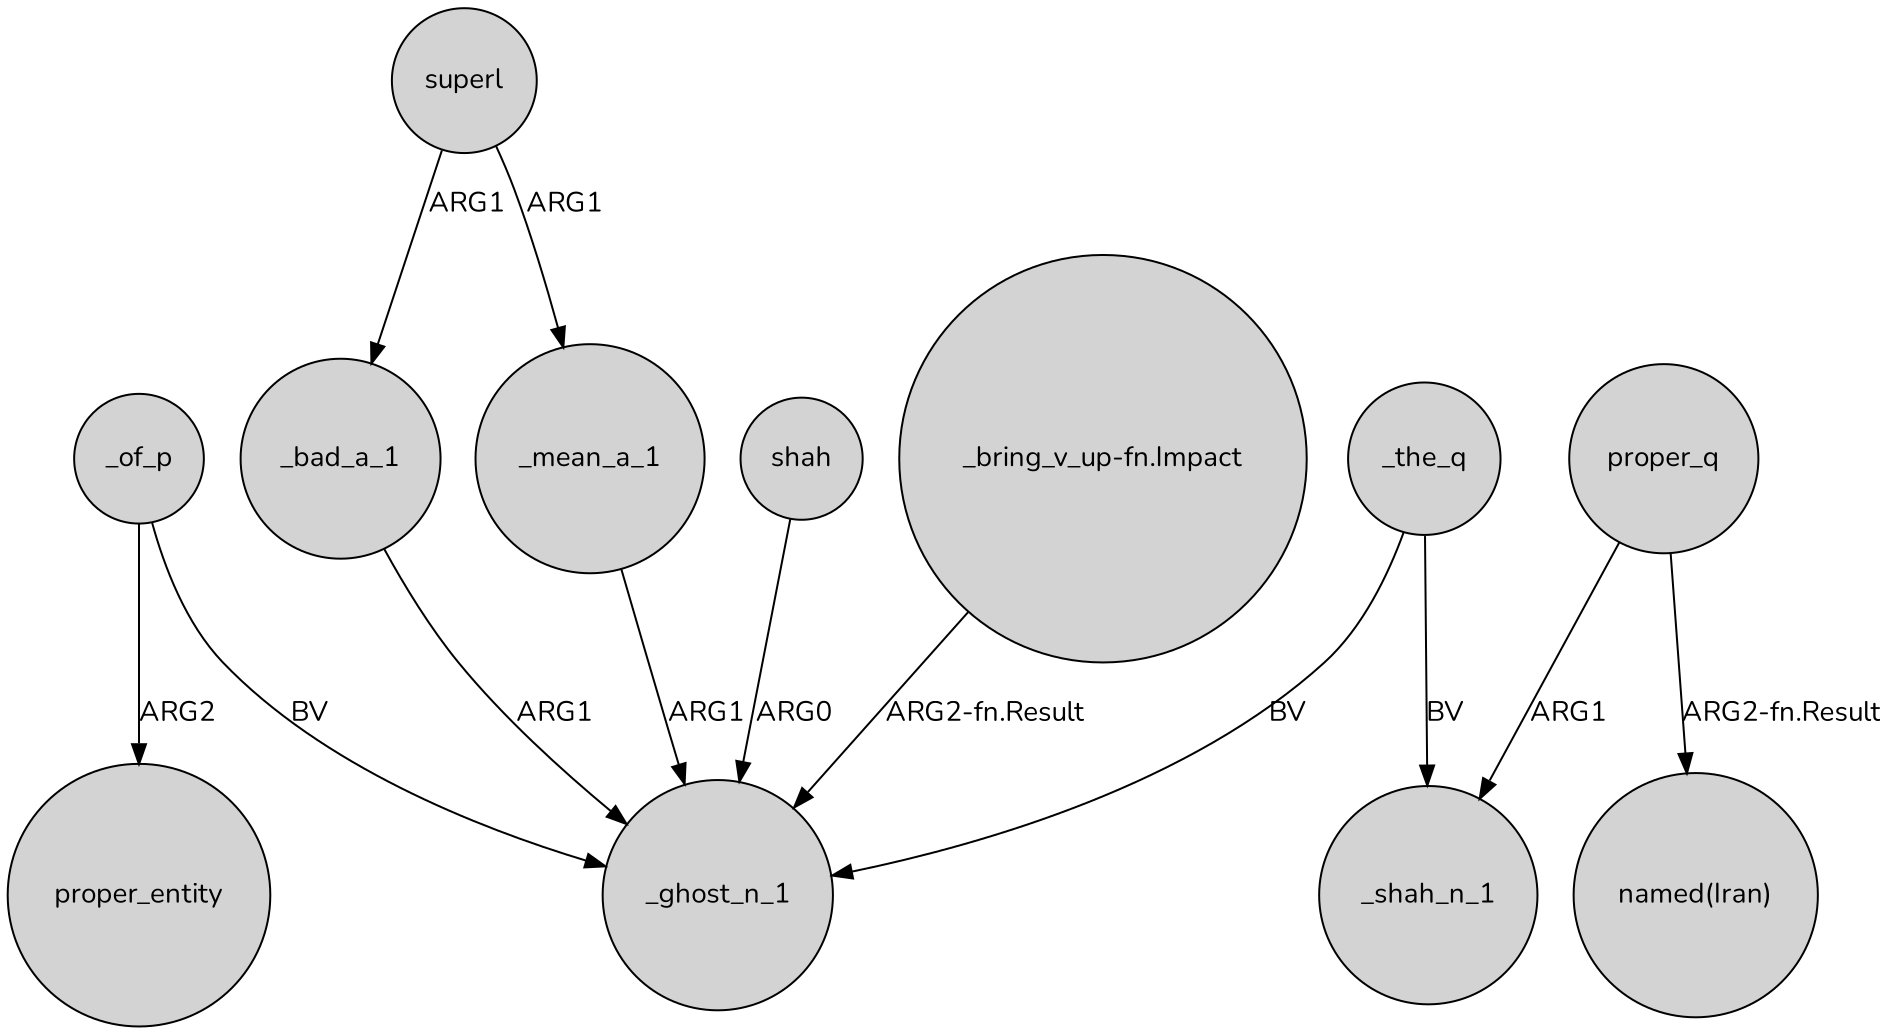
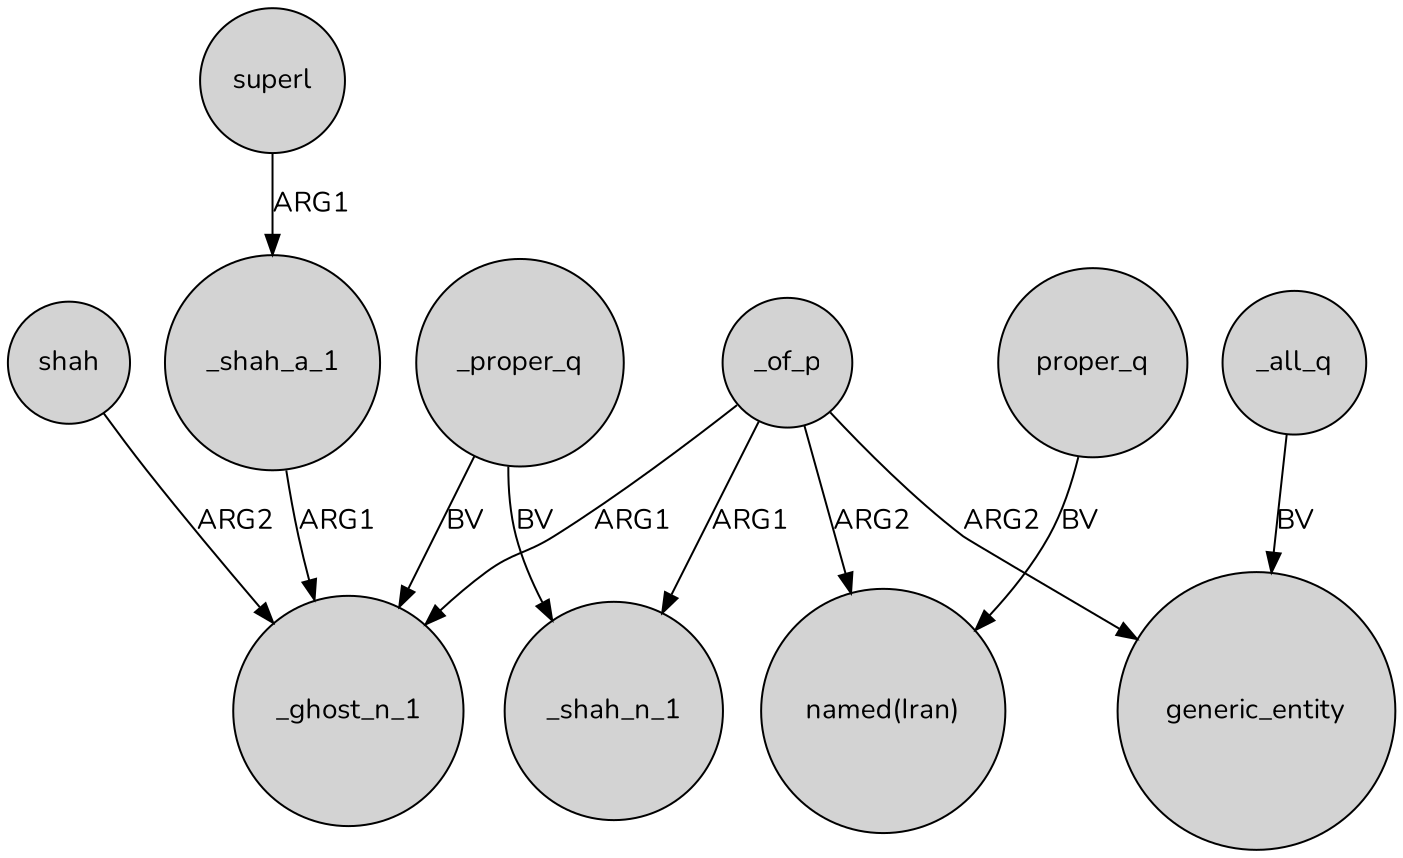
node "_all_q": added
node "_bad_a_1": removed
node "_mean_a_1": label "_mean_a_1" -> "_shah_a_1"
node "_bring_v_up-fn.Impact": removed
node "_the_q": label "_the_q" -> "_proper_q"
edge "_of_p" -> "named(Iran)": added, label "ARG2"
edge "proper_q" -> "_shah_n_1": now "_of_p" -> "_shah_n_1"
edge "_of_p" -> "_ghost_n_1": label "BV" -> "ARG1"
edge "shah" -> "_ghost_n_1": label "ARG0" -> "ARG2"
edge "proper_q" -> "named(Iran)": label "ARG2-fn.Result" -> "BV"
node "proper_entity": label "proper_entity" -> "generic_entity"
